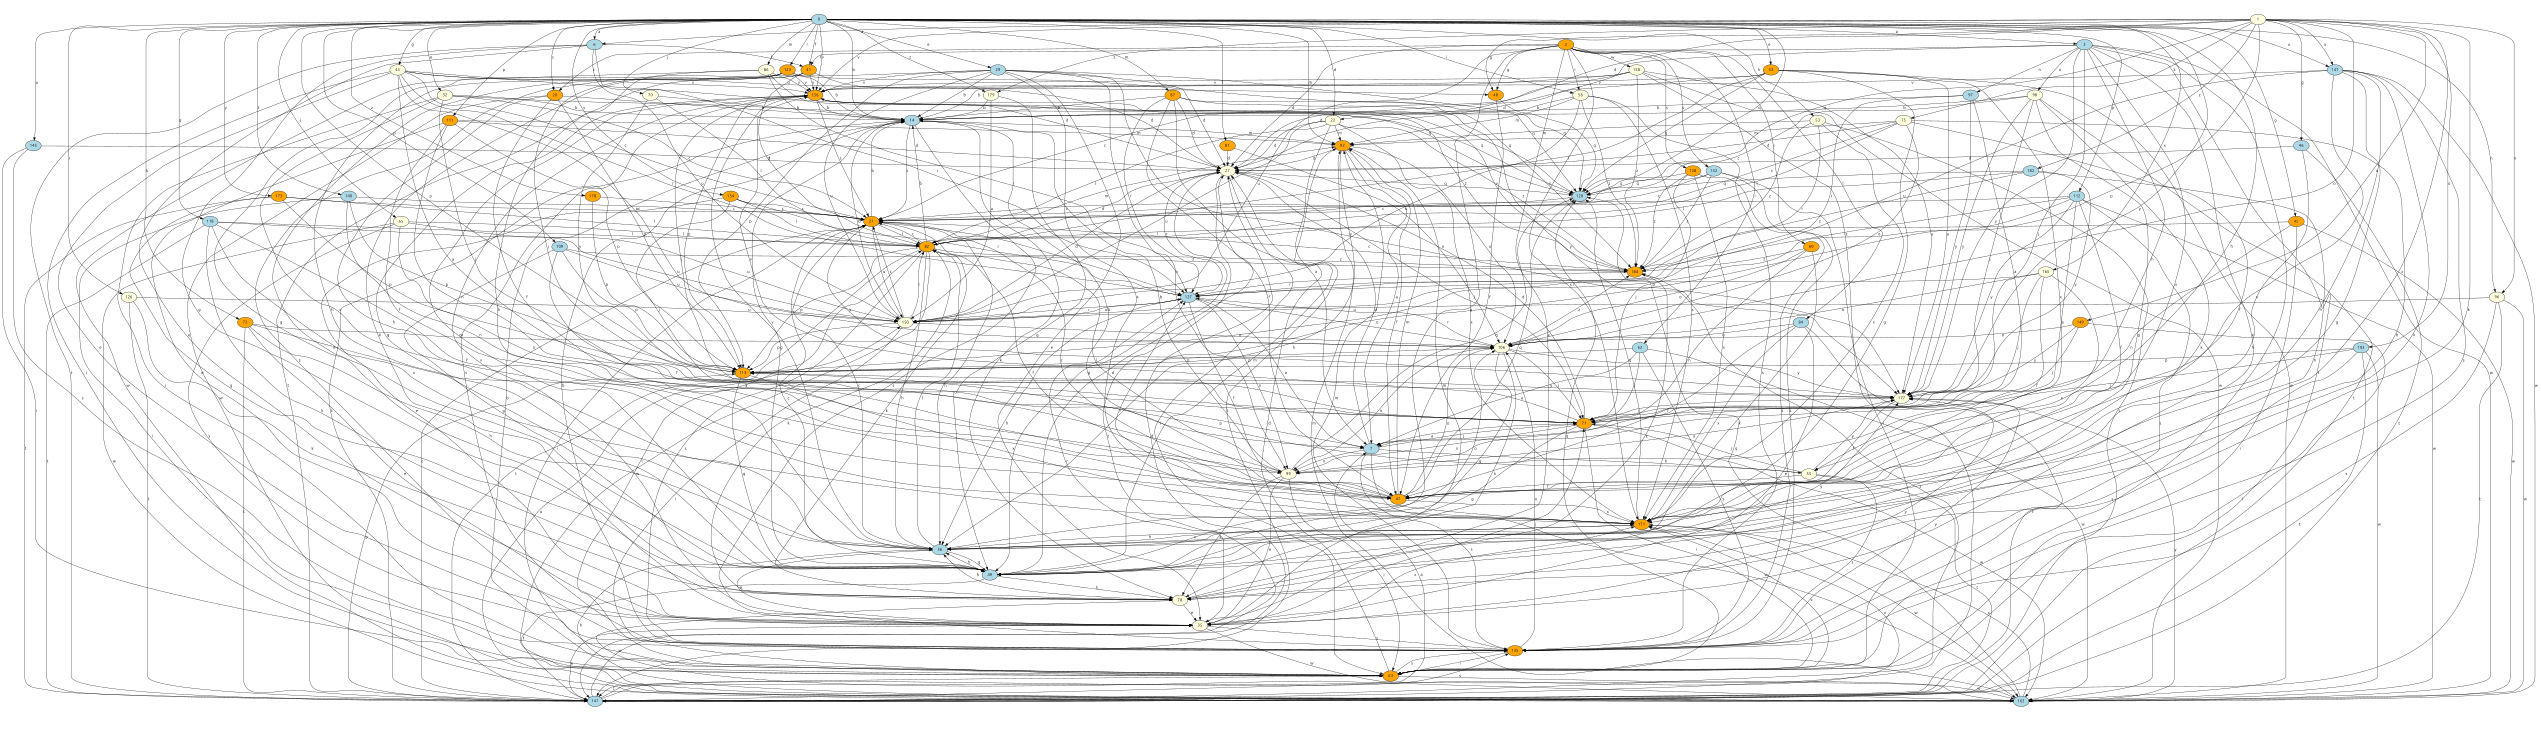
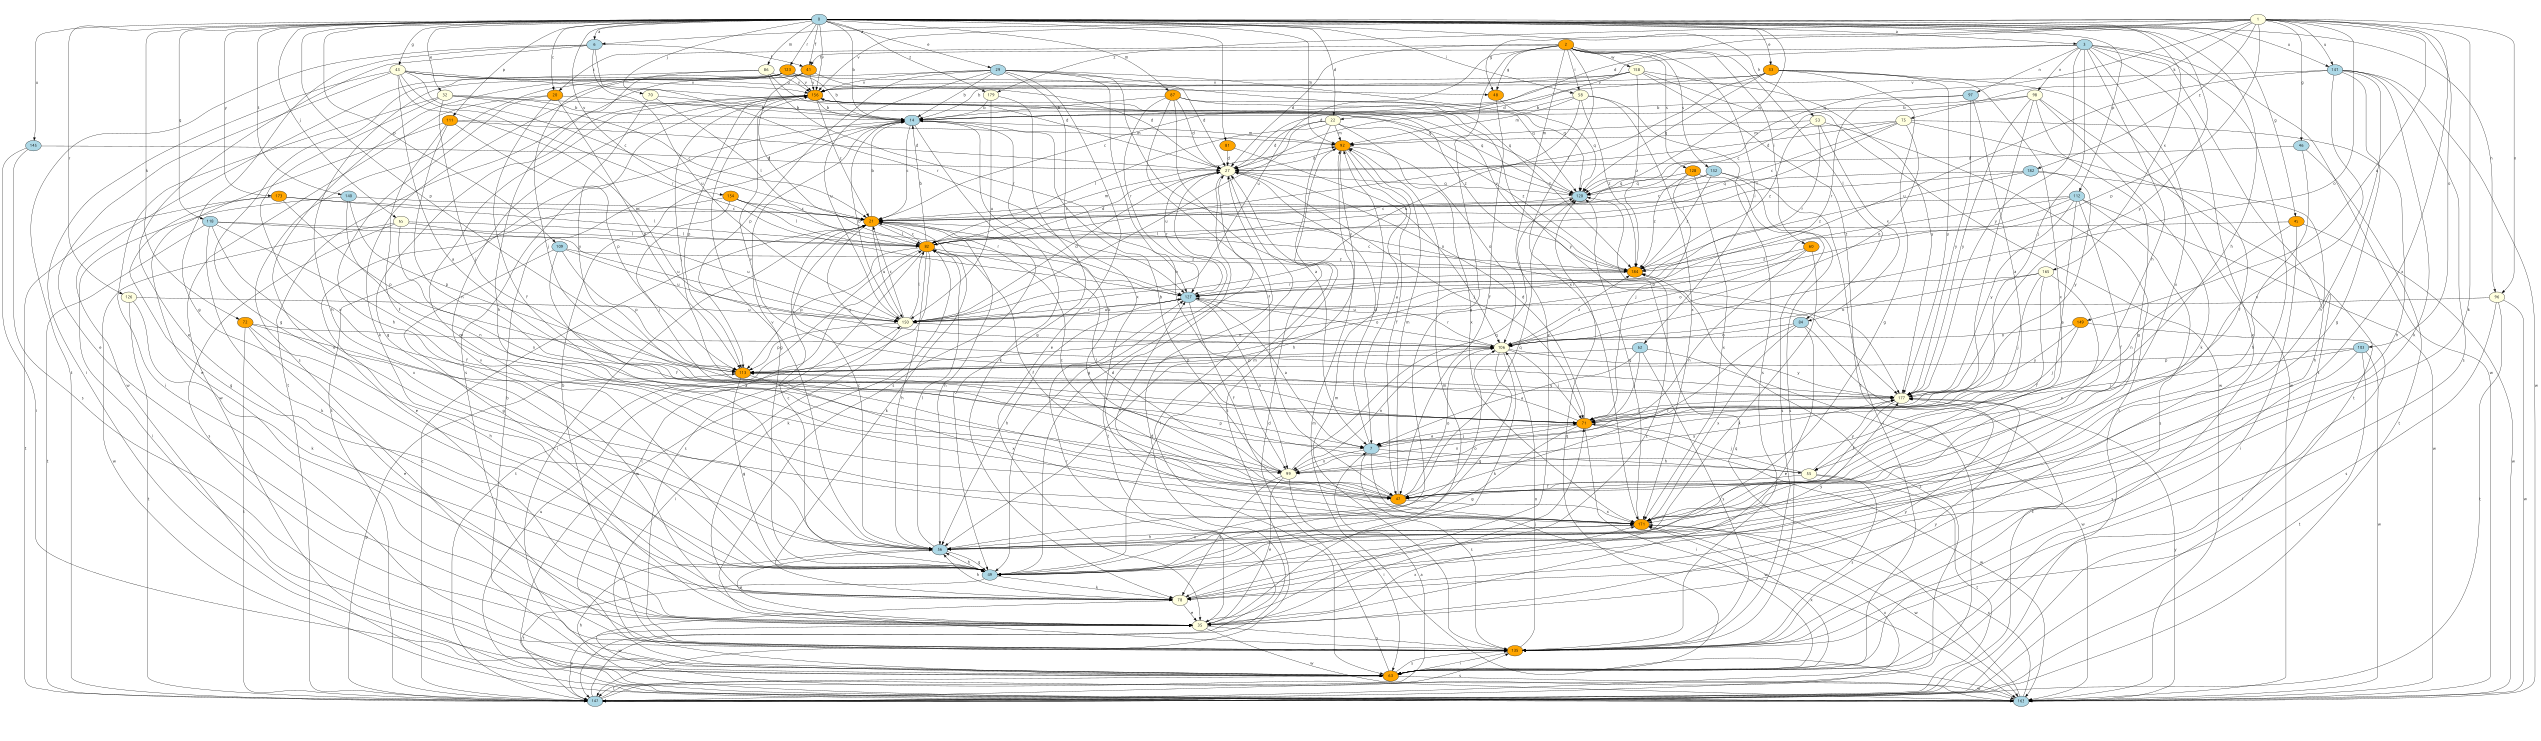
node "178": removed
edge "53" -> "171": now "53" -> "84"
